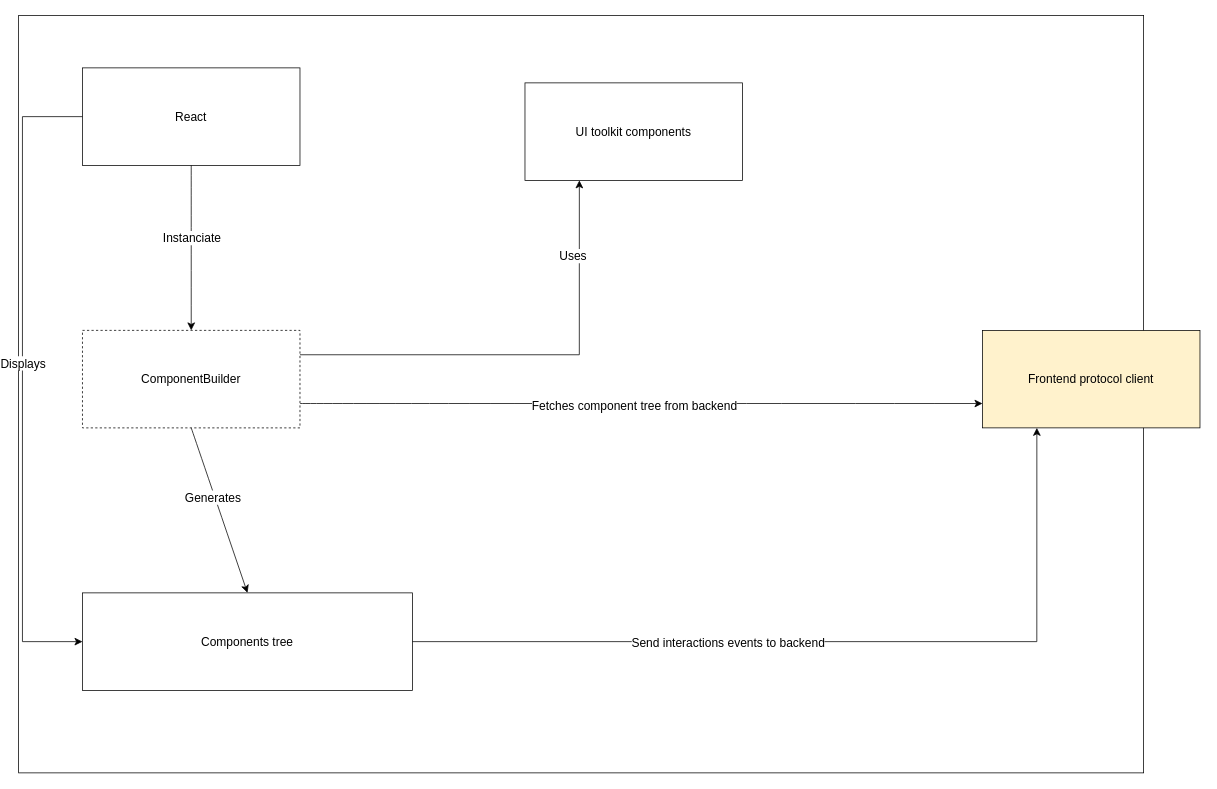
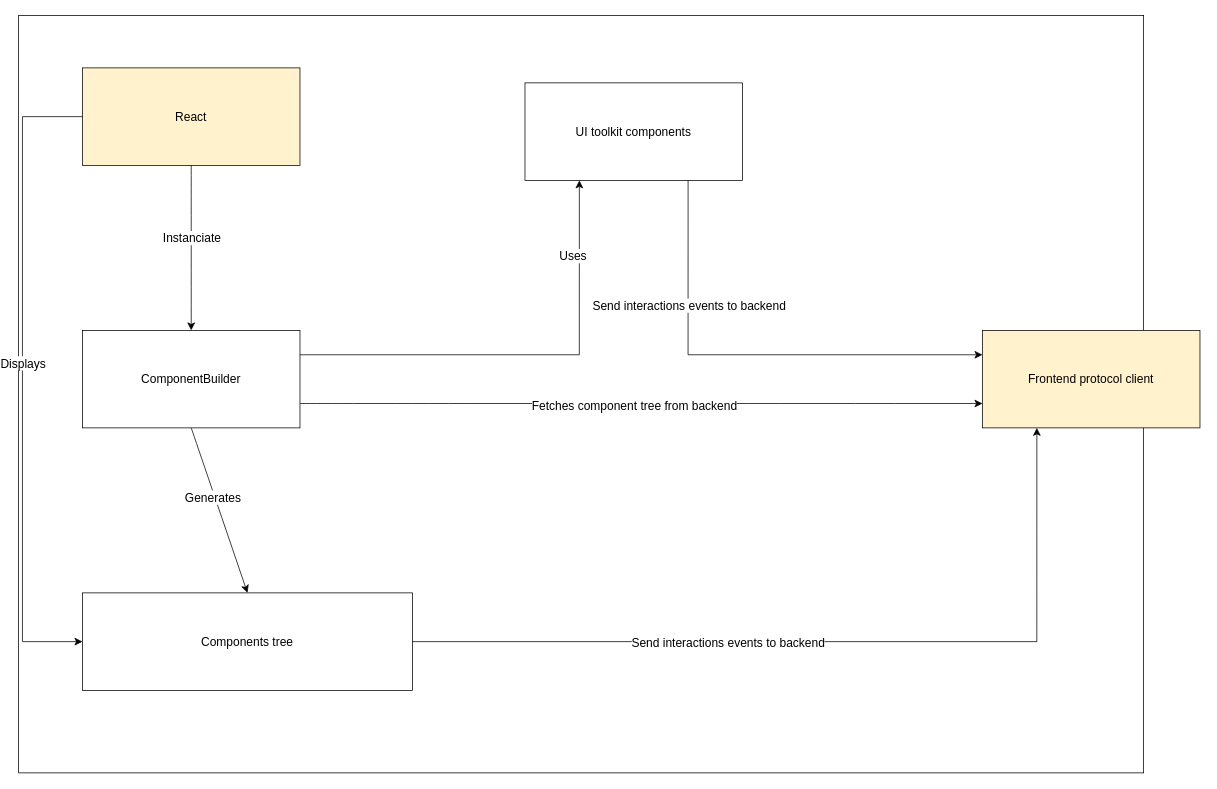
node "React": fillcolor #ffffff -> #fff2cc
edge "UI toolkit components" -> "Frontend protocol client": added, label "Send interactions events to backend"
node "ComponentBuilder": style dashed -> solid
